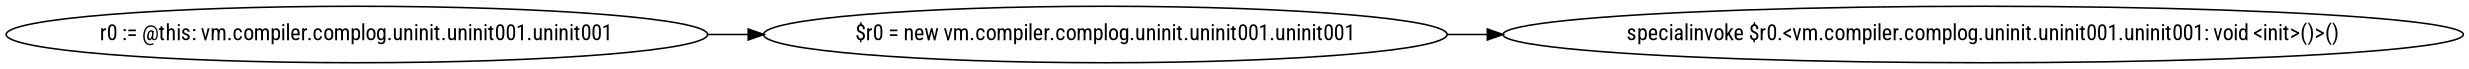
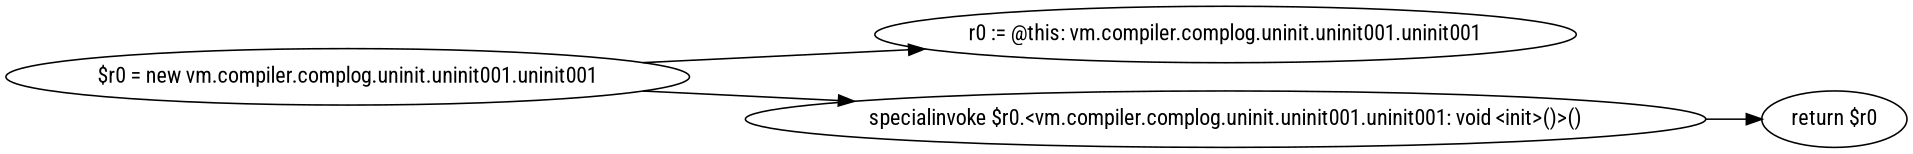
edge "r0 := @this: vm.compiler.complog.uninit.uninit001.uninit001" -> "$r0 = new vm.compiler.complog.uninit.uninit001.uninit001": reversed
node "return $r0": added
